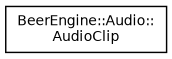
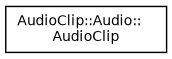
node "BeerEngine::Audio:: AudioClip": label "BeerEngine::Audio:: AudioClip" -> "AudioClip::Audio:: AudioClip"
